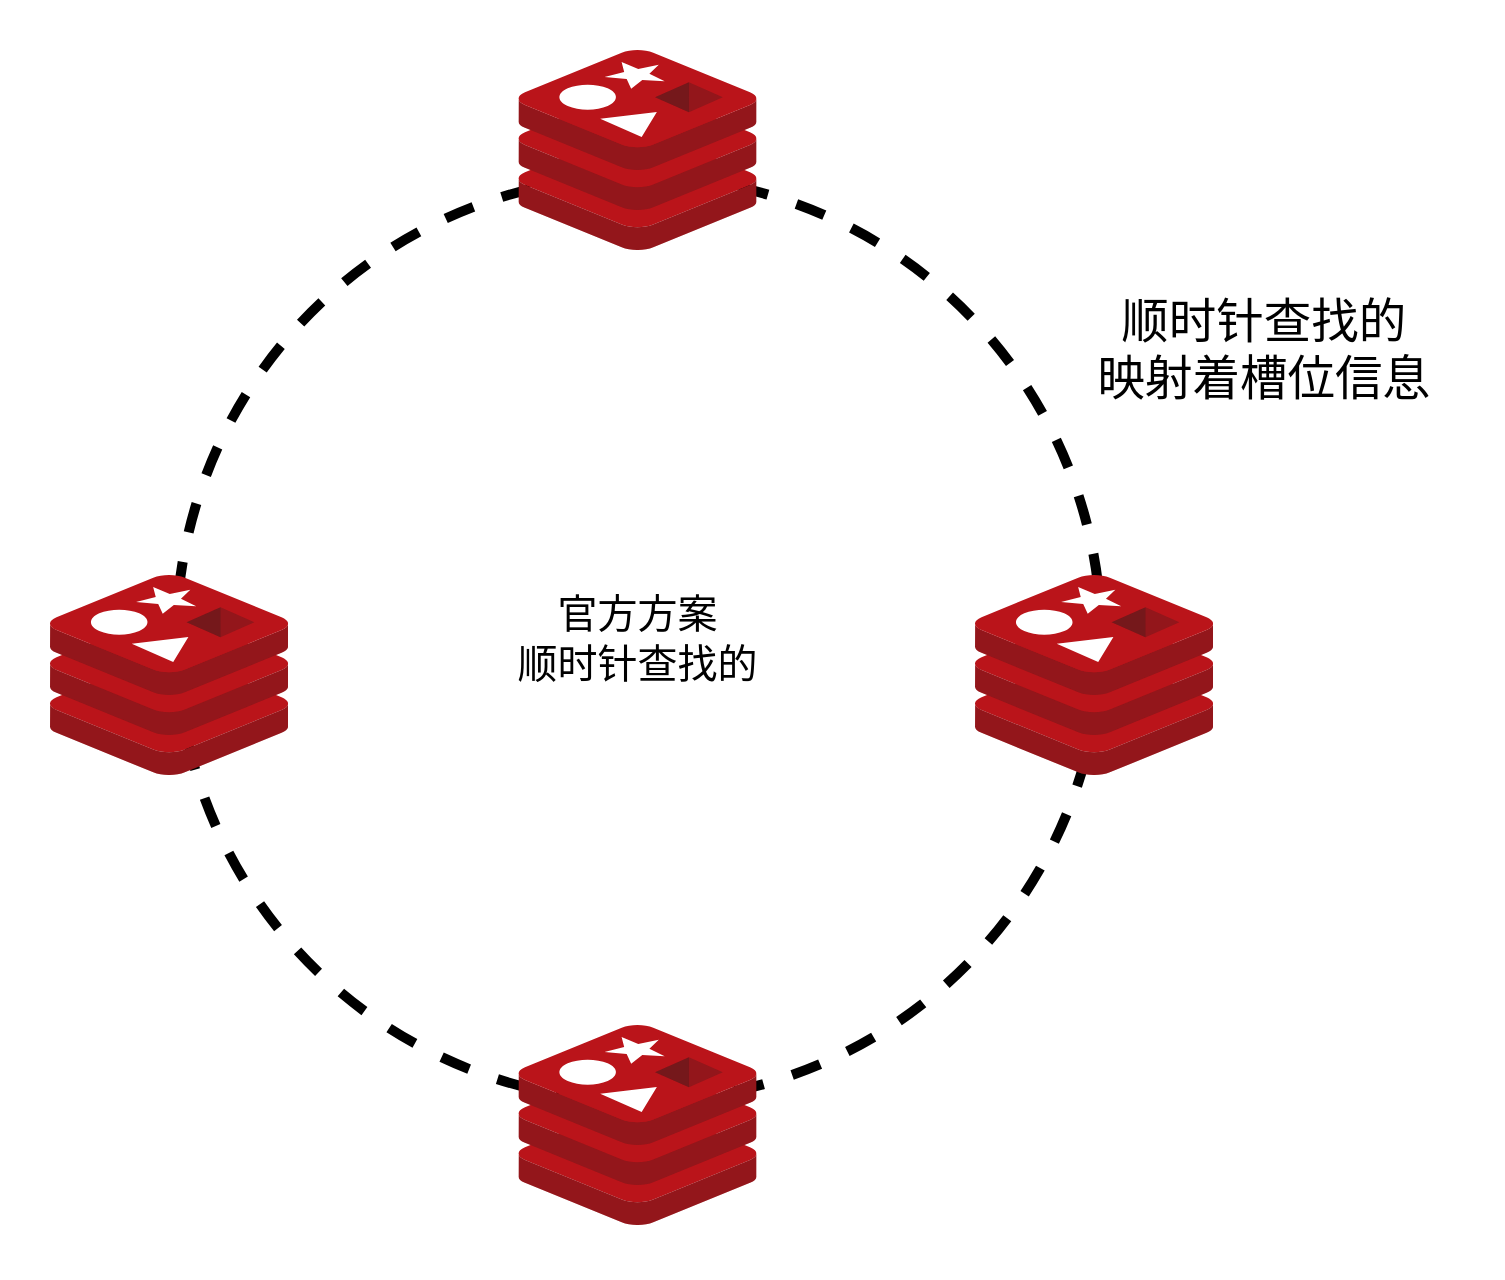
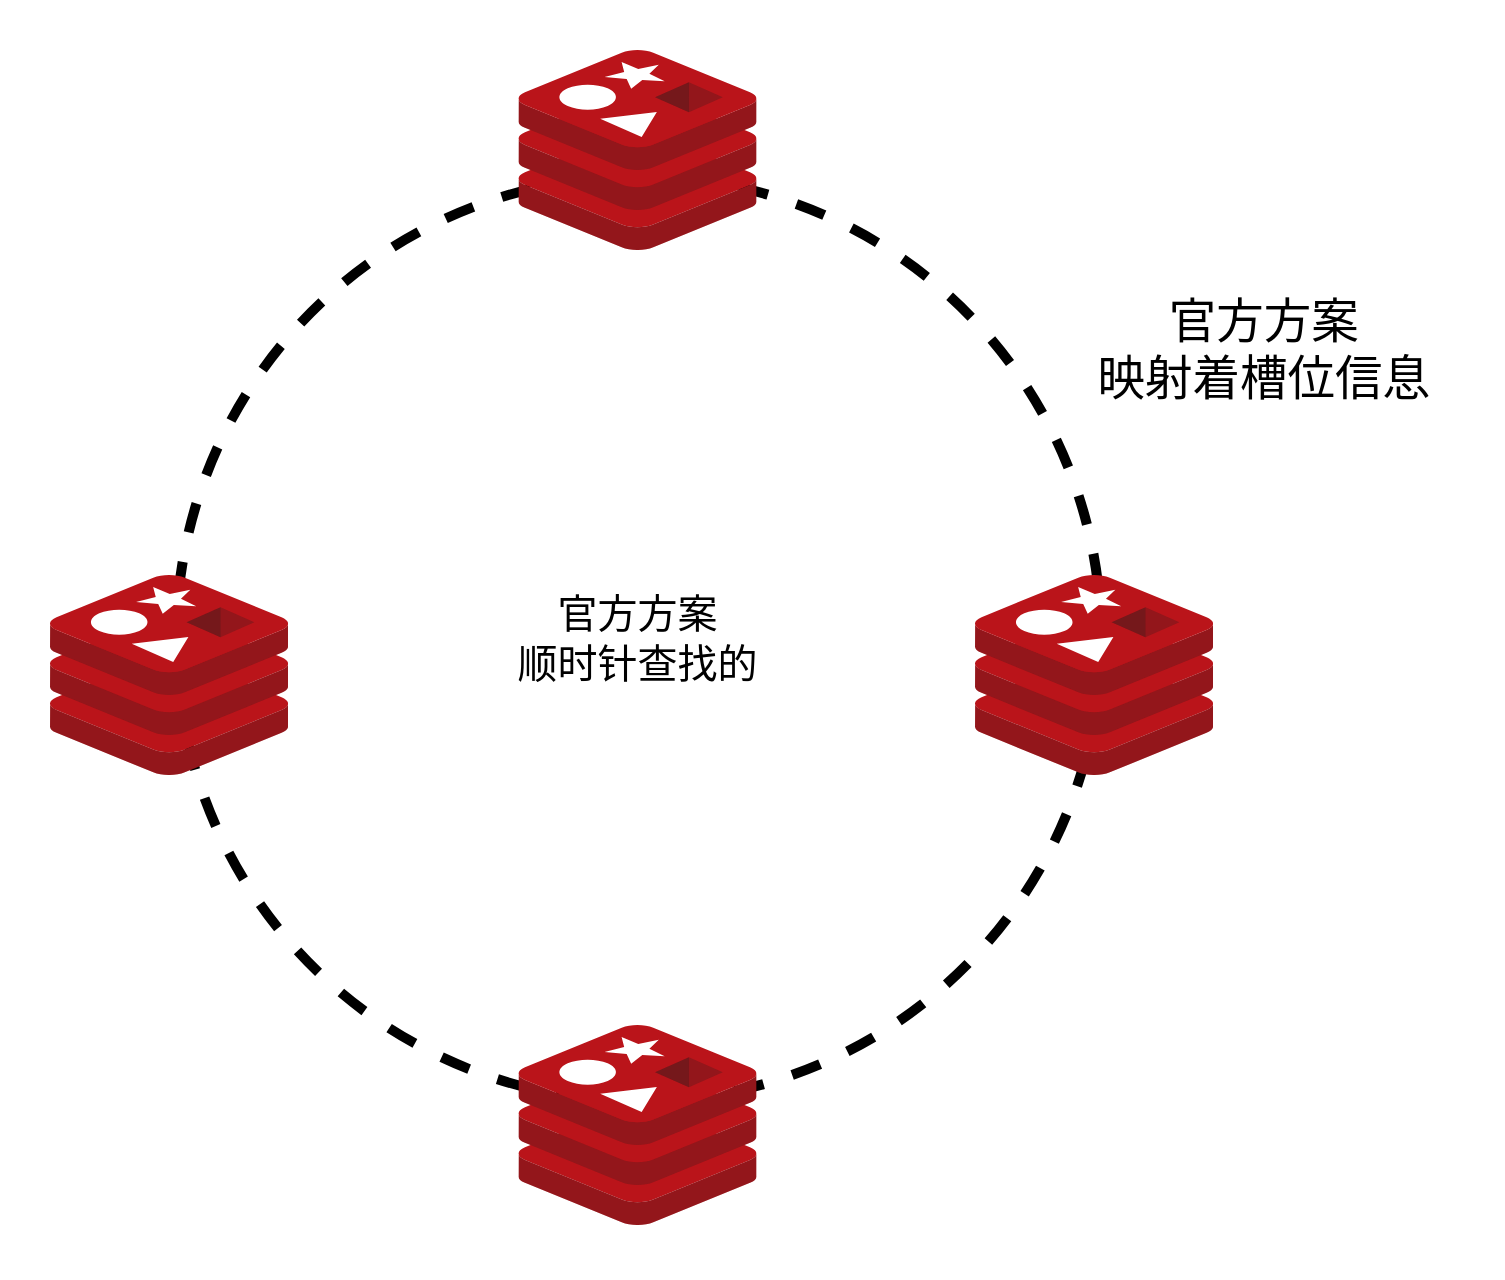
node "顺时针查找的 映射着槽位信息": label "顺时针查找的 映射着槽位信息" -> "官方方案 映射着槽位信息"
